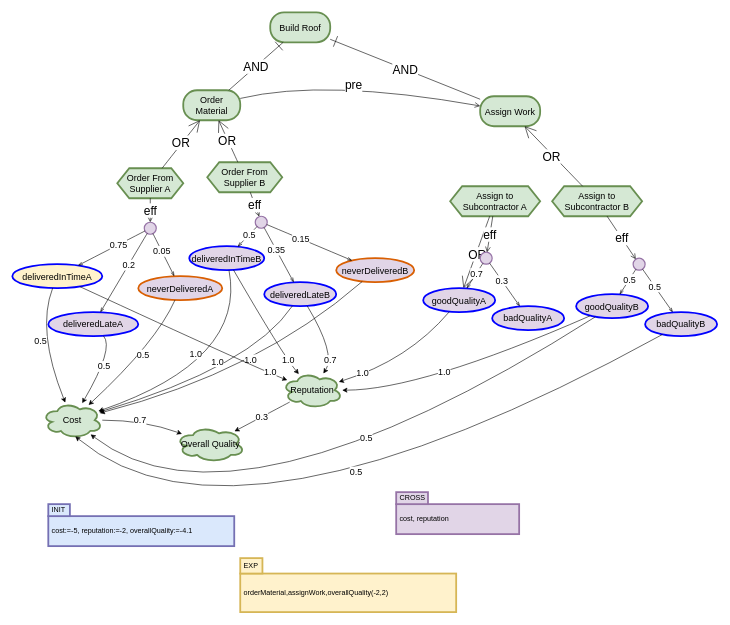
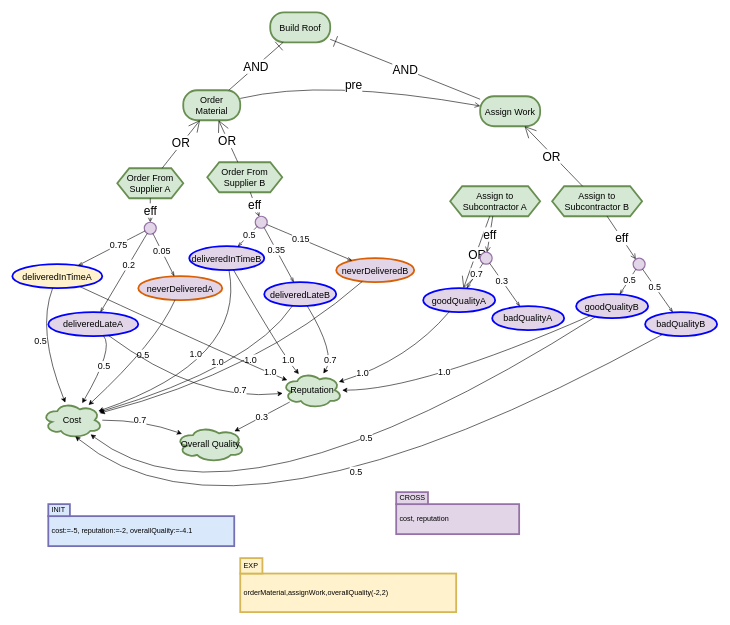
edge "deliveredLateA" -> "Reputation": added, label "0.7"
